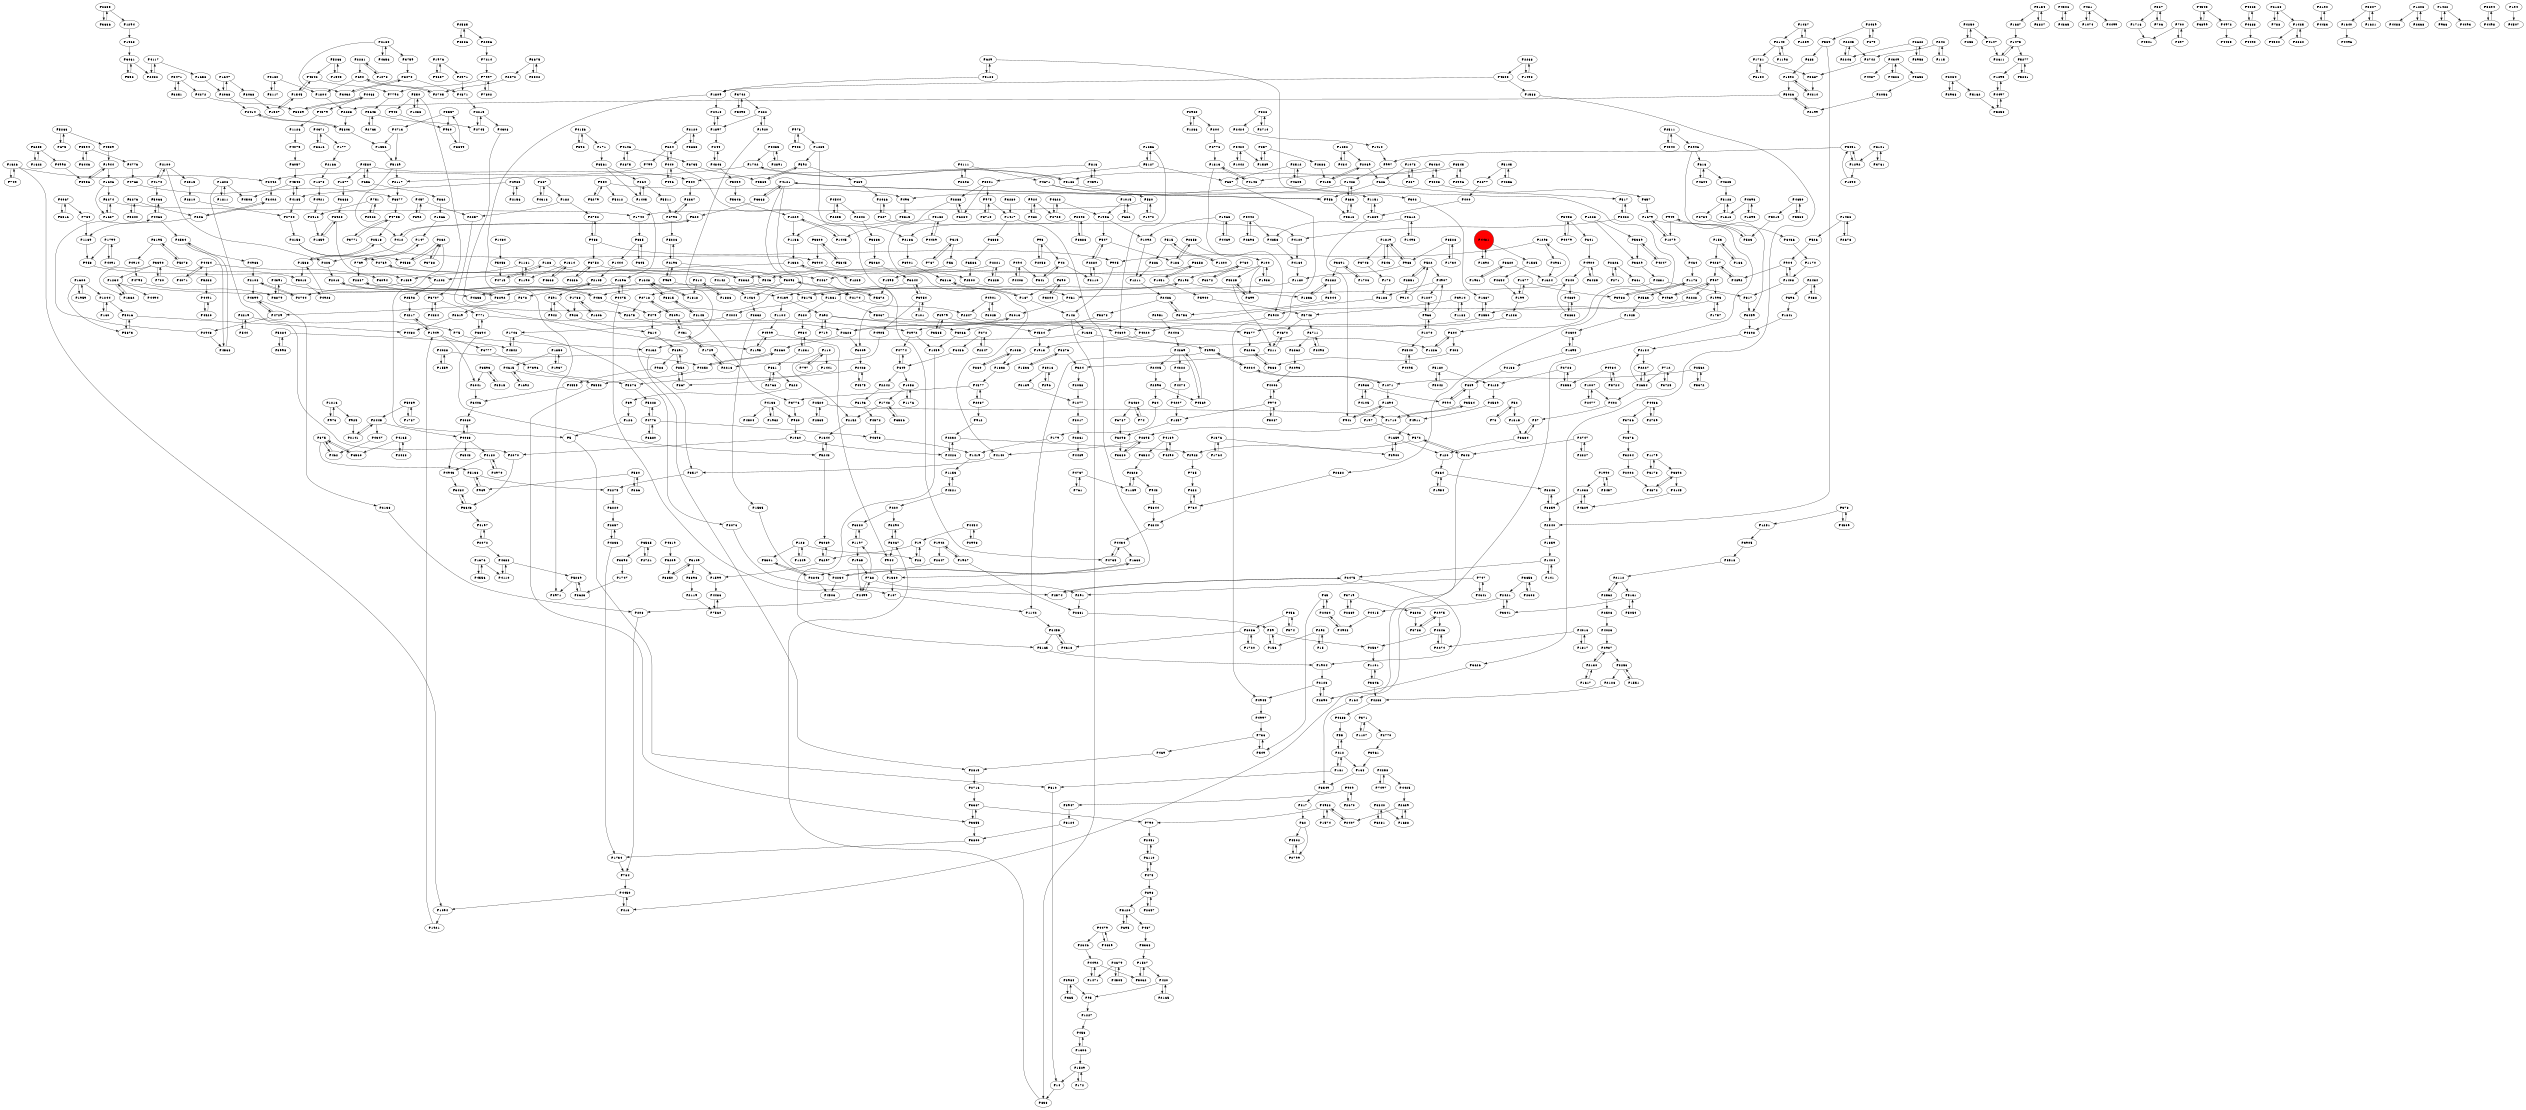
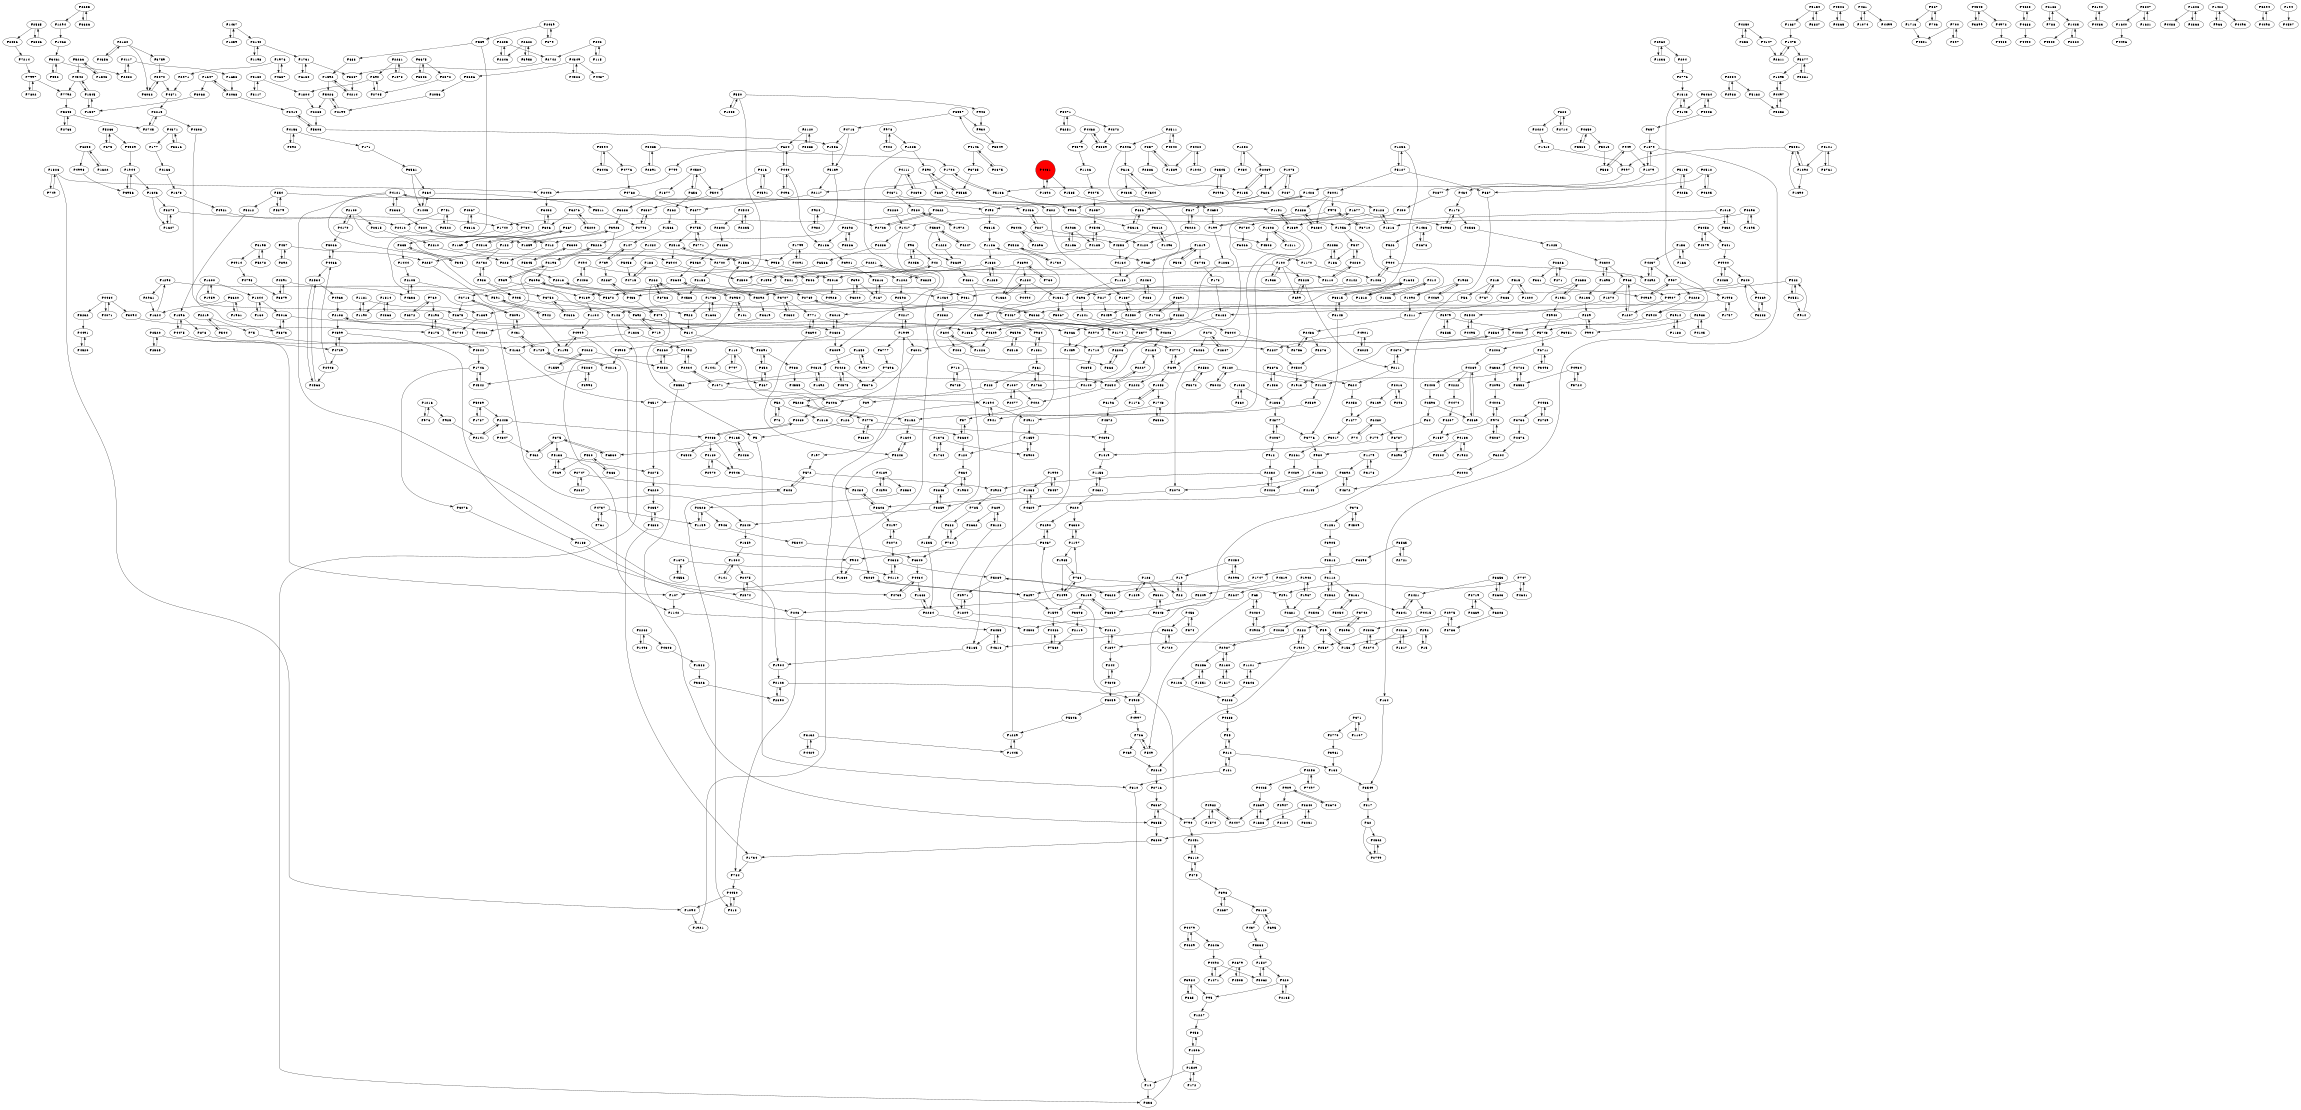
edge "P4303" -> "P1809": now "P3971" -> "P1809"
edge "P1223" -> "P5389": reversed
edge "P1270" -> "P963": now "P2300" -> "P963"
node "P3380": removed
